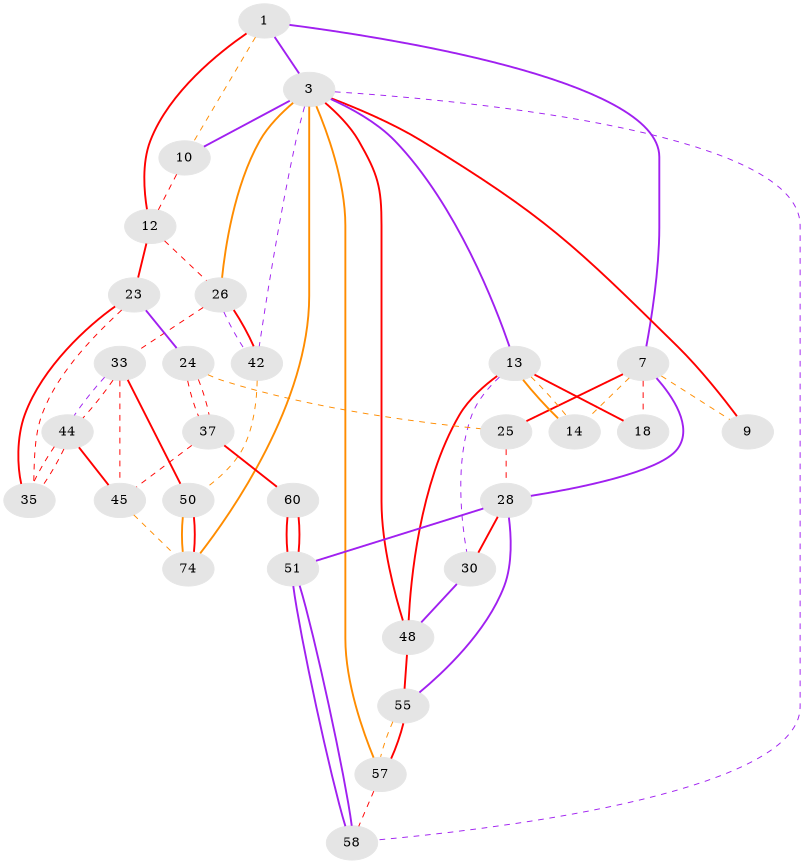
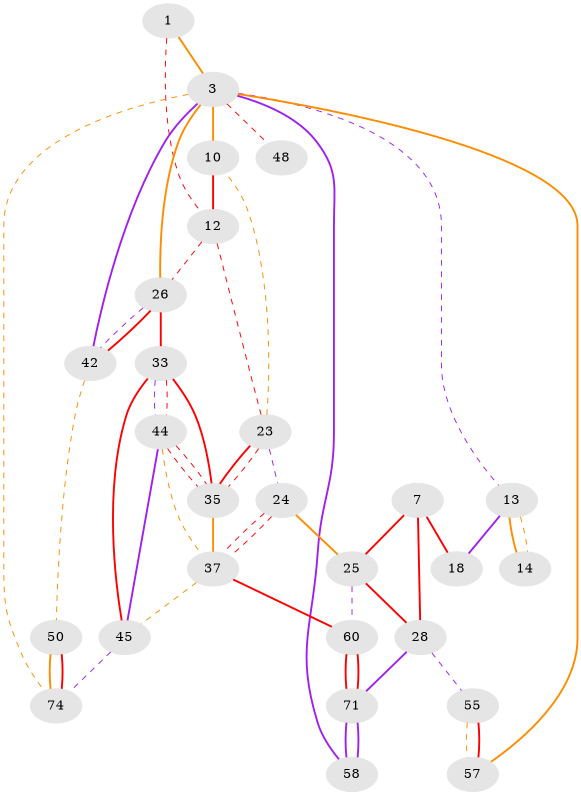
edge "1" -- "3": color purple -> darkorange
edge "1" -- "10": now "23" -- "10"
edge "1" -- "7": removed
edge "1" -- "12": style bold -> dashed
edge "3" -- "10": color purple -> darkorange
edge "10" -- "12": style dashed -> bold
edge "3" -- "13": style bold -> dashed
edge "3" -- "42": style dashed -> bold
edge "12" -- "23": style bold -> dashed
edge "23" -- "24": style bold -> dashed
edge "26" -- "33": style dashed -> bold
edge "3" -- "74": style bold -> dashed
edge "3" -- "48": style bold -> dashed
edge "7" -- "14": removed
edge "7" -- "18": style dashed -> bold
edge "13" -- "18": color red -> purple
edge "24" -- "25": style dashed -> bold
edge "33" -- "45": style dashed -> bold
edge "33" -- "50": now "33" -- "35"
node "9": removed
edge "3" -- "58": style dashed -> bold
edge "44" -- "45": color red -> purple
edge "37" -- "45": color red -> darkorange
edge "25" -- "28": style dashed -> bold
edge "7" -- "28": color purple -> red
edge "13" -- "48": removed
edge "44" -- "37": added
edge "45" -- "74": color darkorange -> purple
edge "35" -- "37": added
node "51": label "51" -> "71"
node "30": removed
edge "25" -- "60": added
edge "28" -- "55": style bold -> dashed
edge "48" -- "55": removed
edge "57" -- "58": removed
